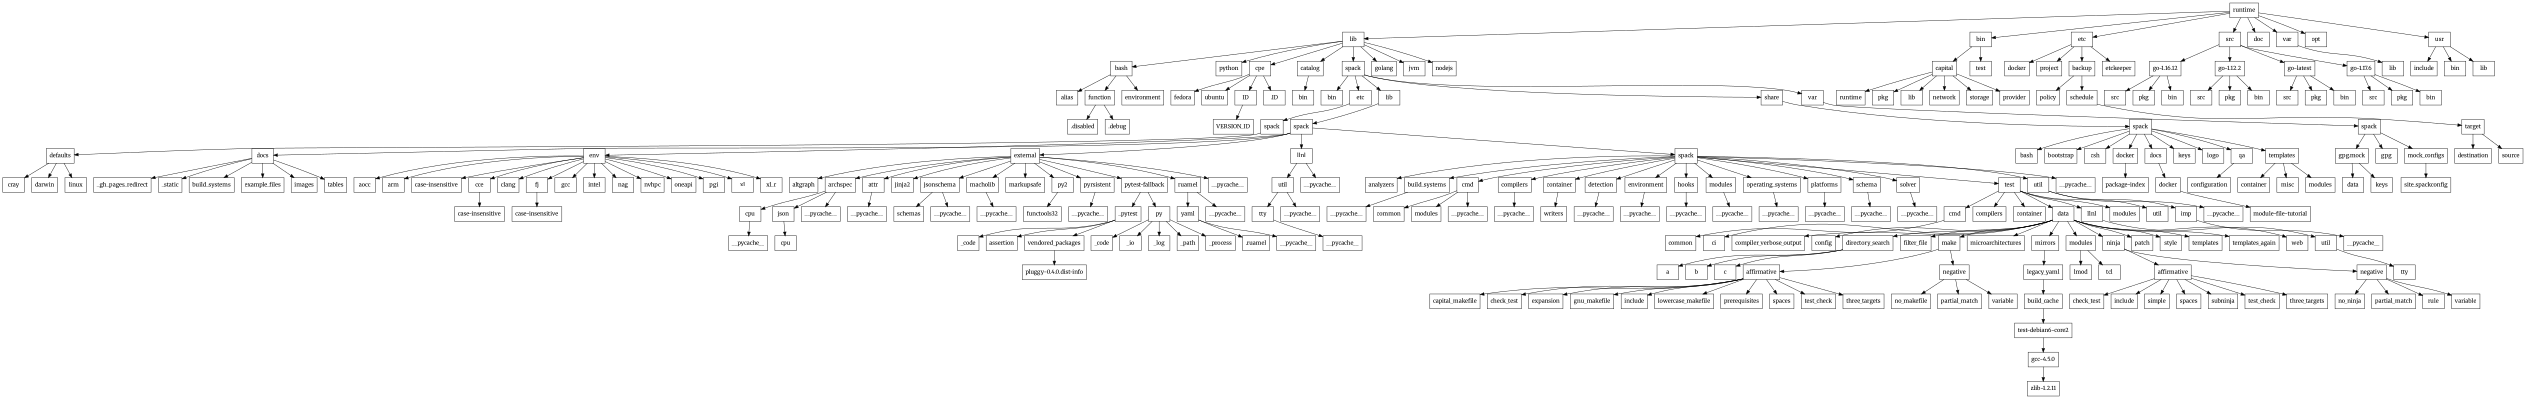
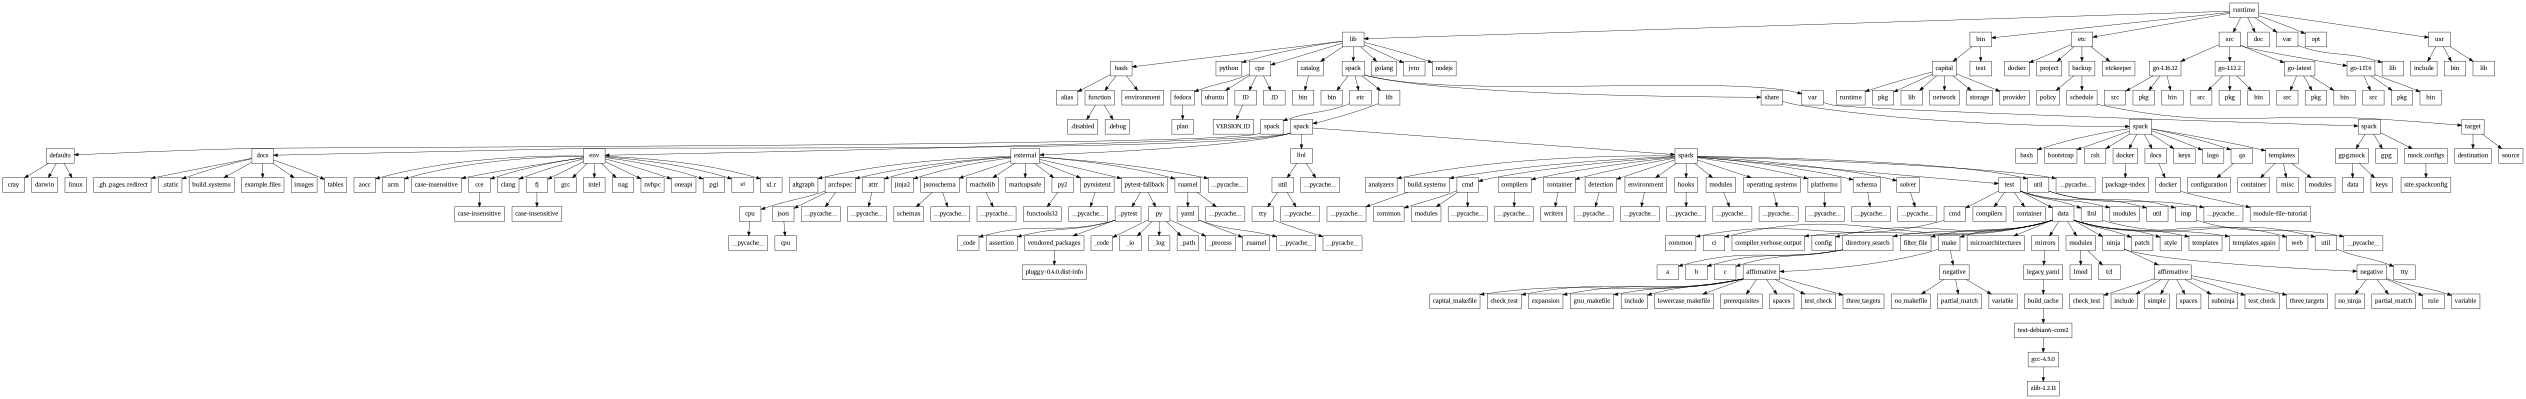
node "plan": added
